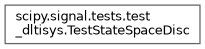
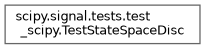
node "scipy.signal.tests.test _dltisys.TestStateSpaceDisc": label "scipy.signal.tests.test _dltisys.TestStateSpaceDisc" -> "scipy.signal.tests.test _scipy.TestStateSpaceDisc"
